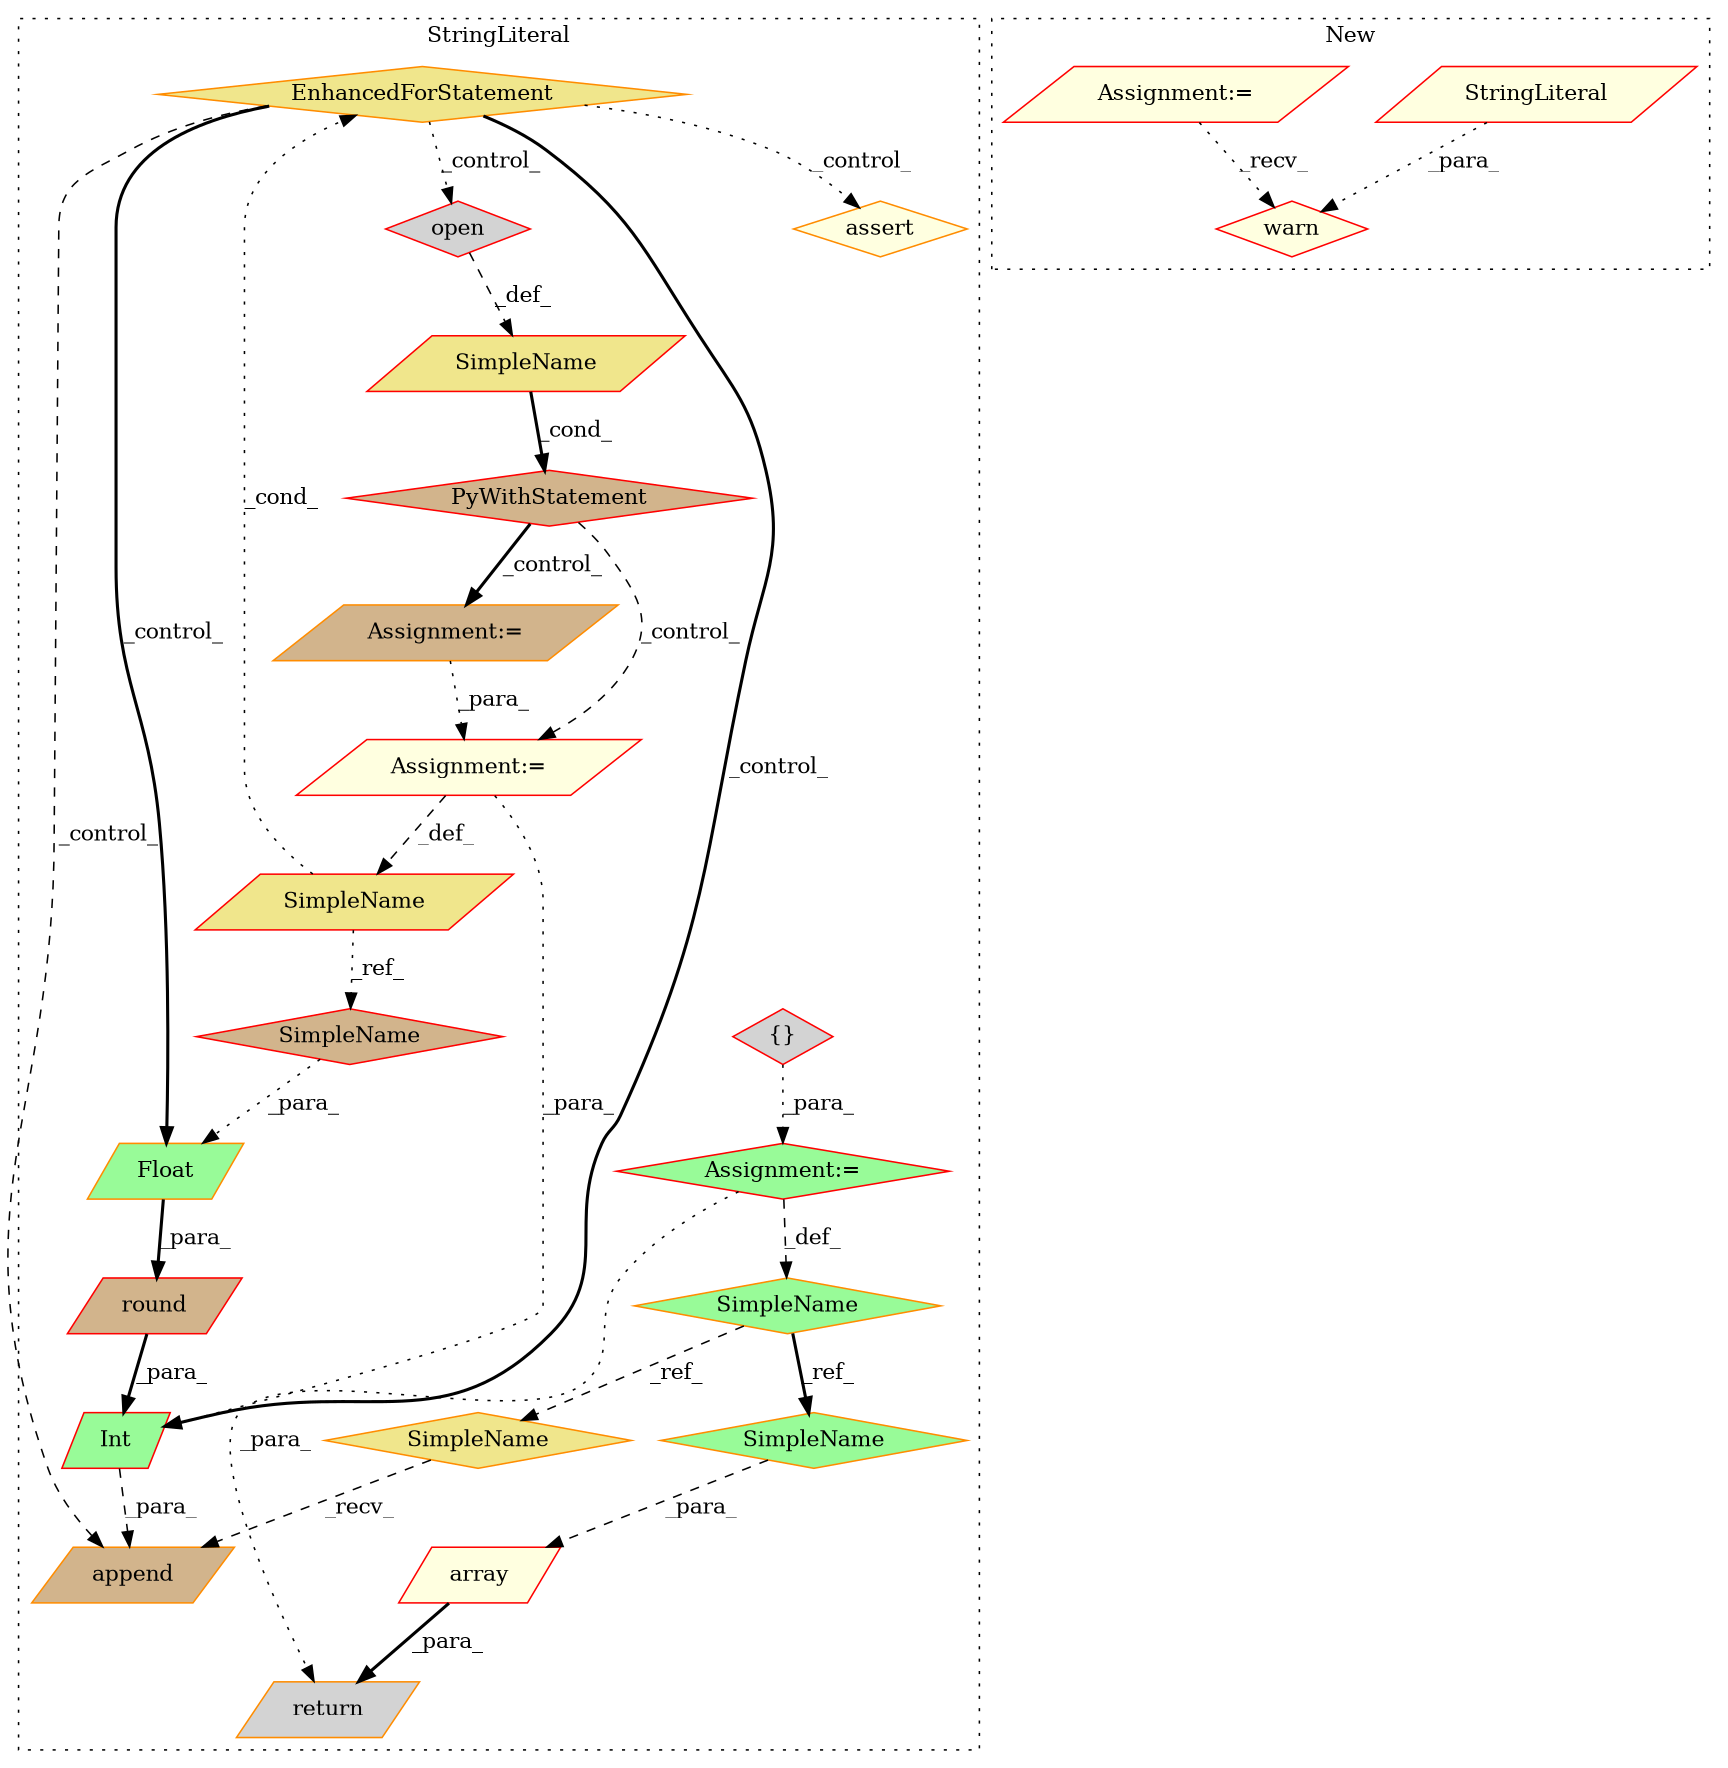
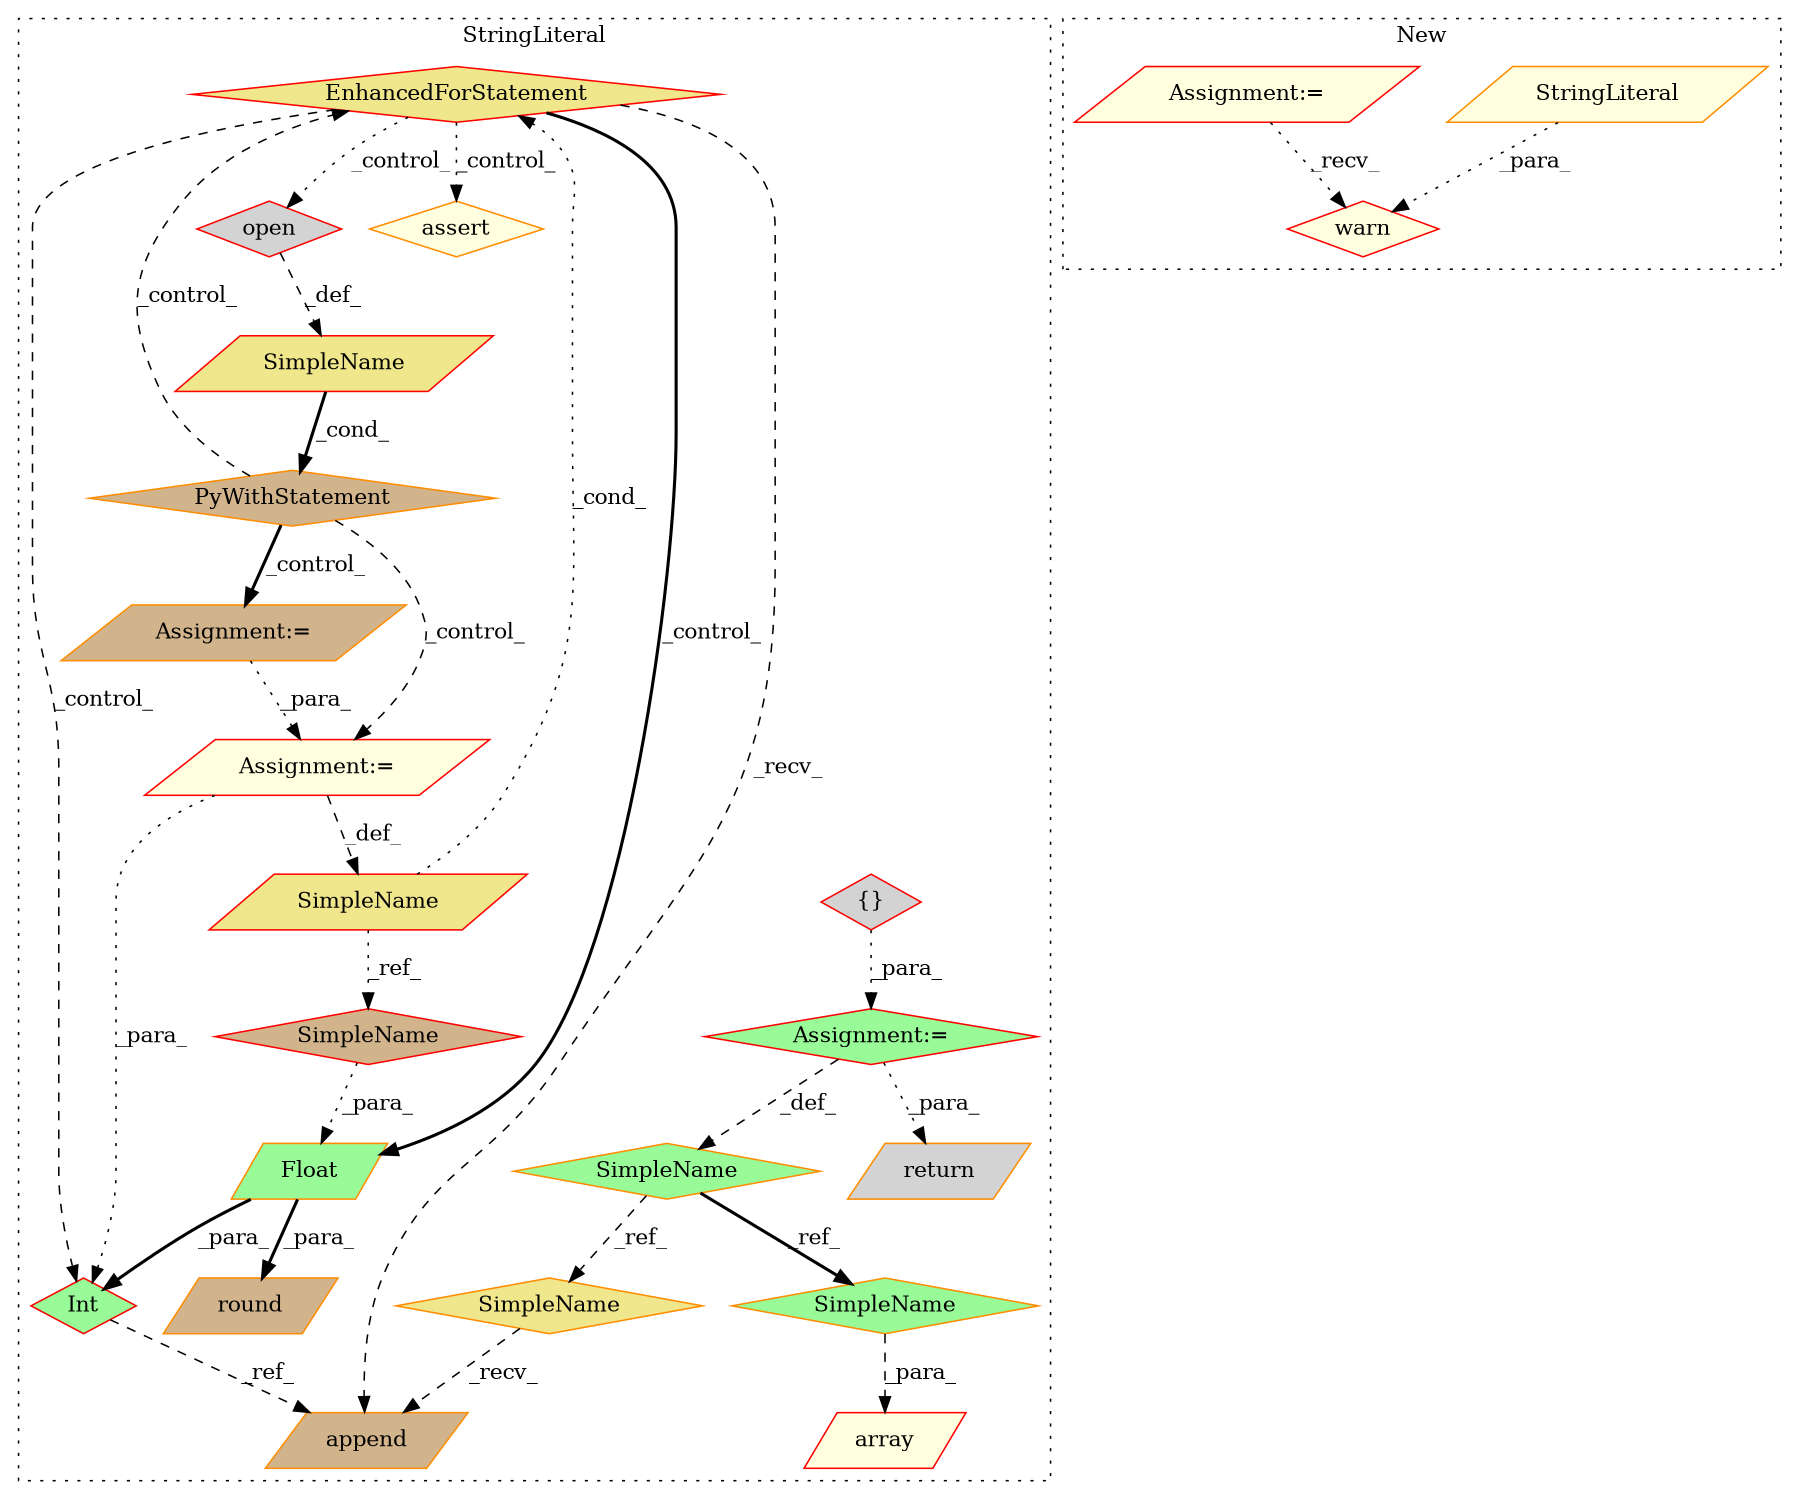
node "EnhancedForStatement": color darkorange -> red
node "StringLiteral": color red -> darkorange
edge "PyWithStatement" -> "EnhancedForStatement": added, label "_control_"
node "PyWithStatement": color red -> darkorange
edge "EnhancedForStatement" -> "append": label "_control_" -> "_recv_"
edge "EnhancedForStatement" -> "Int": style bold -> dashed
node "round": color red -> darkorange
edge "round" -> "Int": now "Float" -> "Int"
node "Int": shape parallelogram -> diamond
edge "Int" -> "append": label "_para_" -> "_ref_"
edge "array" -> "return": removed, label "_para_"
